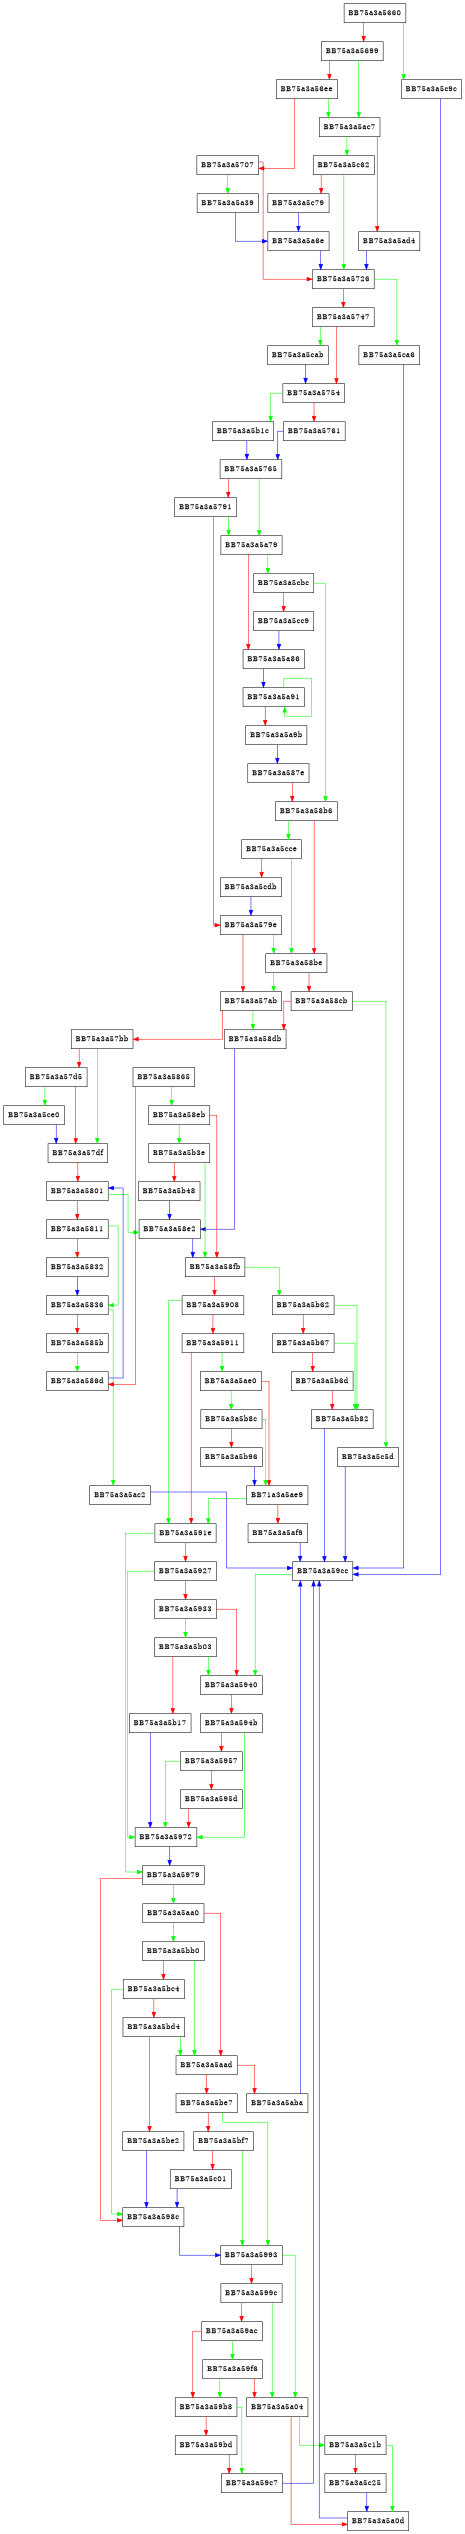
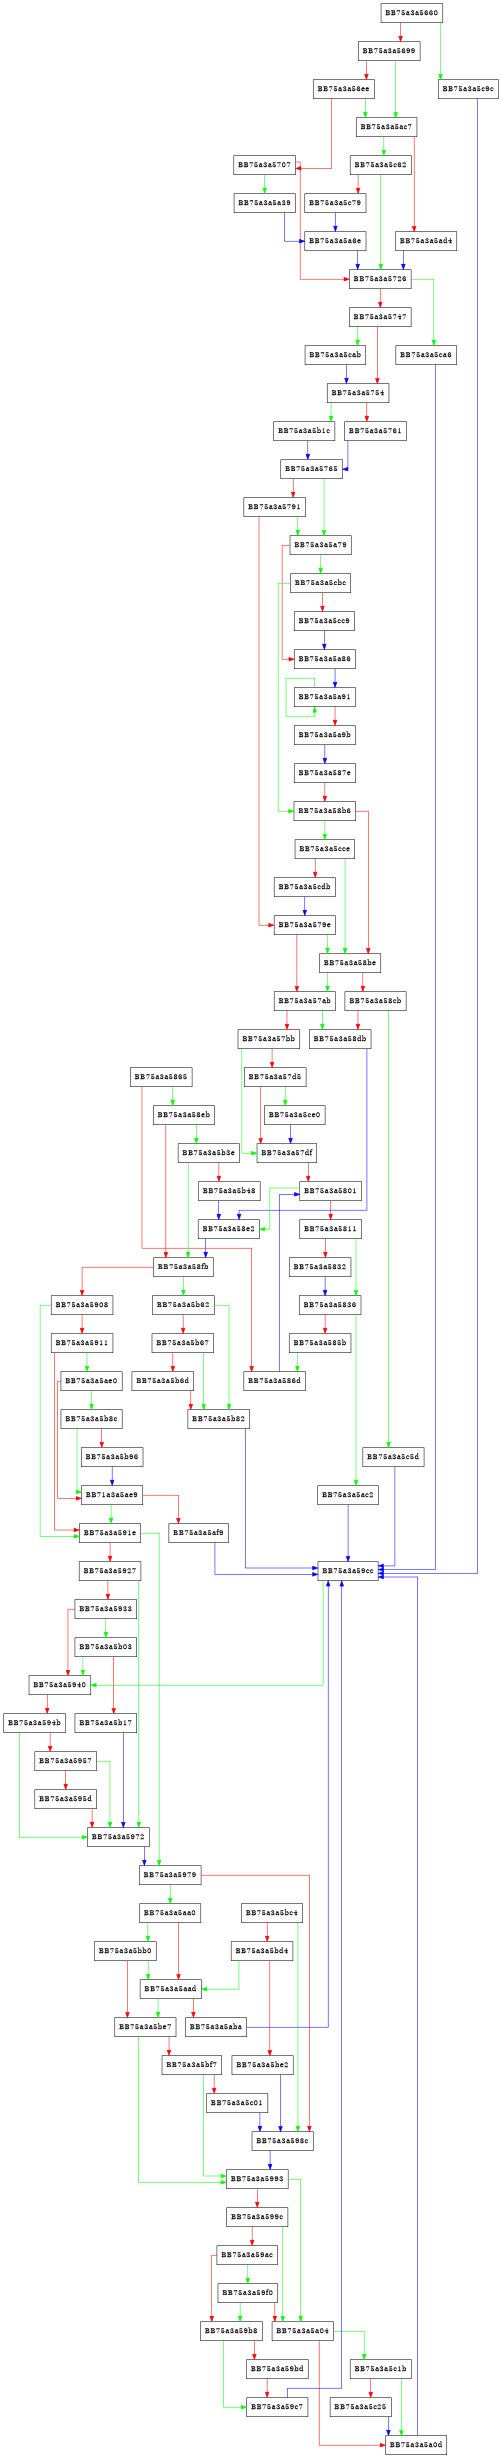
edge "BB75a3a5bb0" -> "BB75a3a5bc4": now "BB75a3a5bb0" -> "BB75a3a5be7"
edge "BB75a3a5aad" -> "BB75a3a5be7": color red -> green
node "BB75a3a59f6": label "BB75a3a59f6" -> "BB75a3a59f0"
